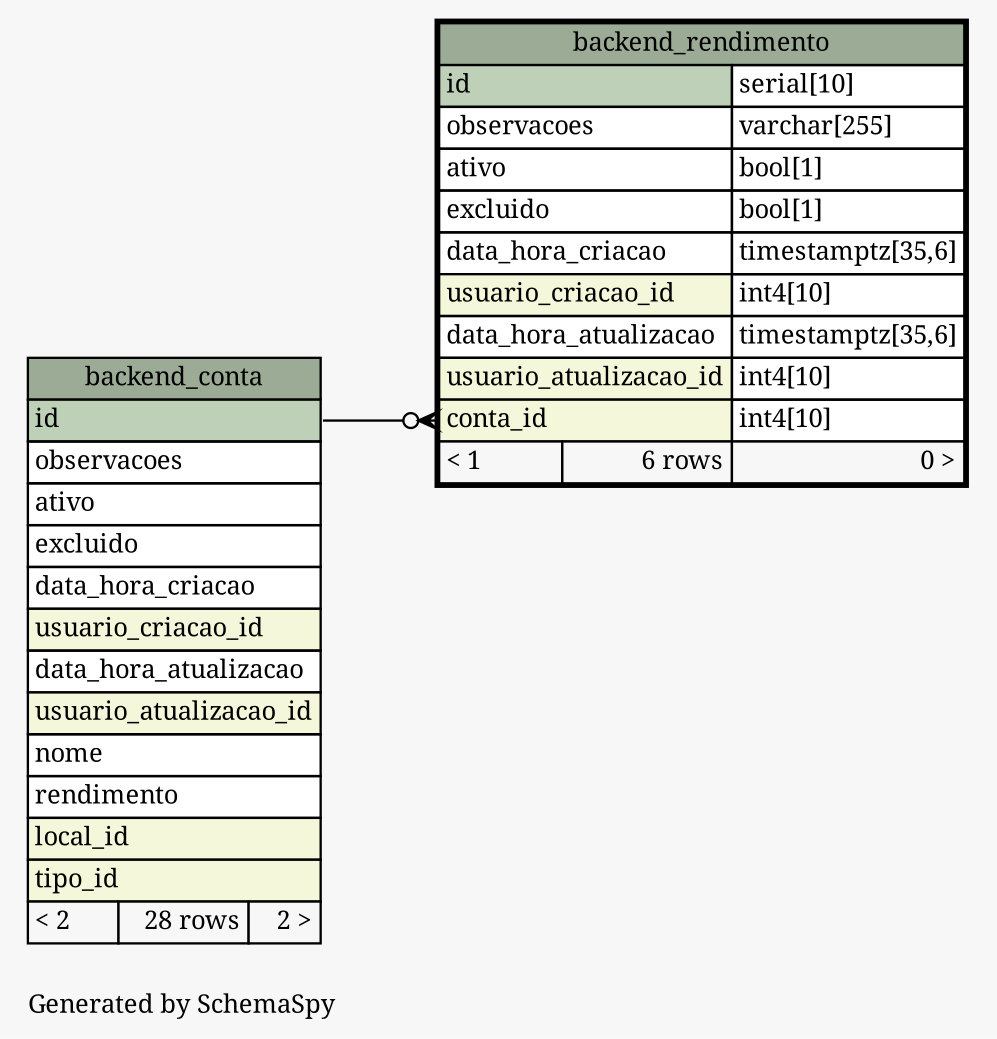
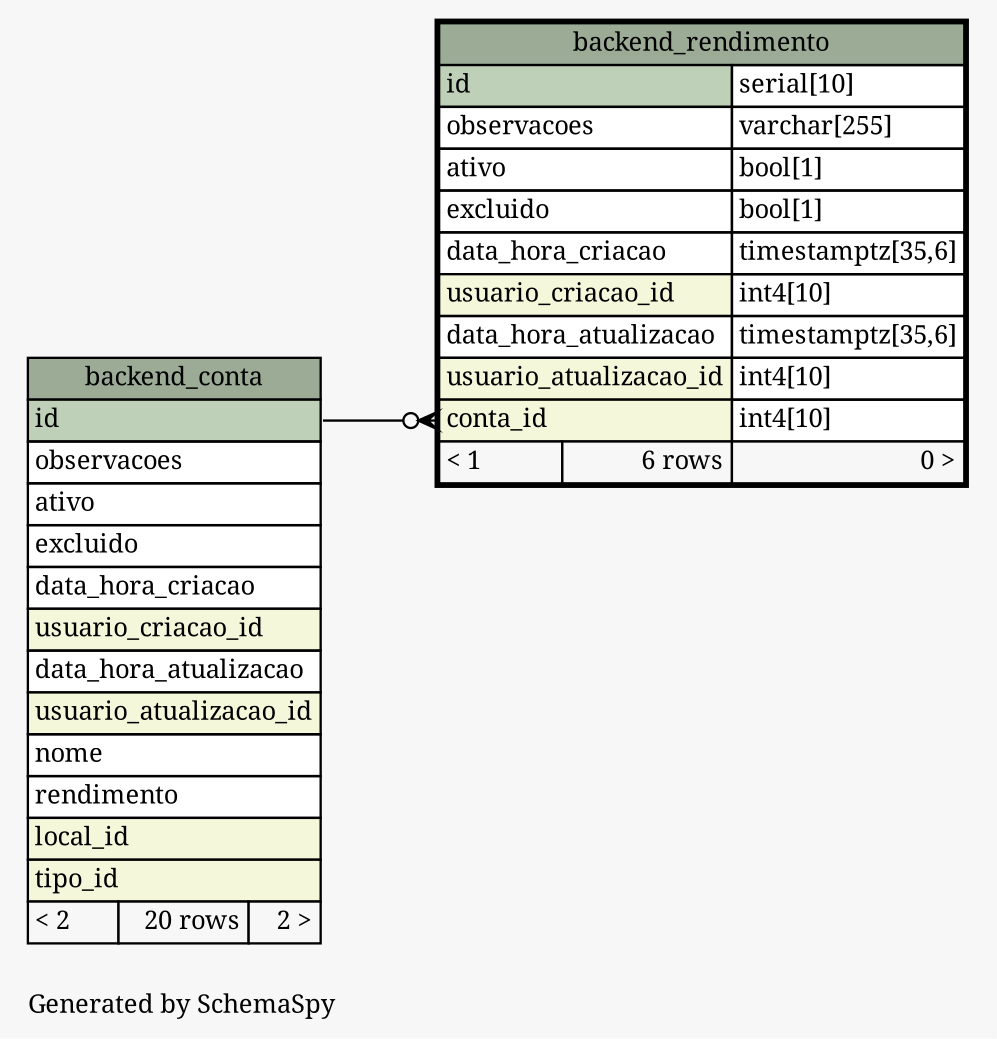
node "backend_conta": text "28 rows" -> "20 rows"
